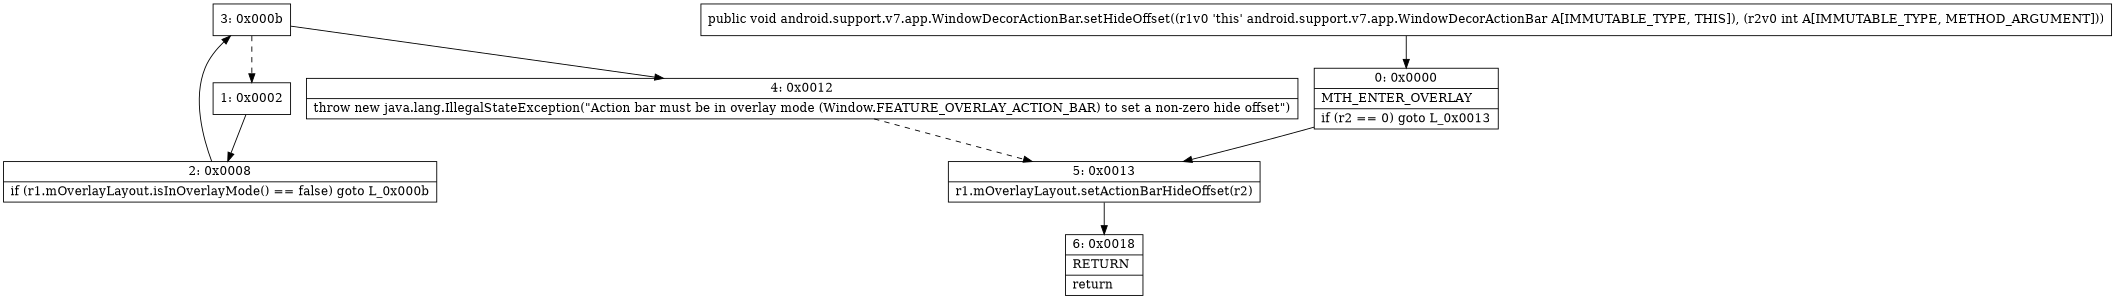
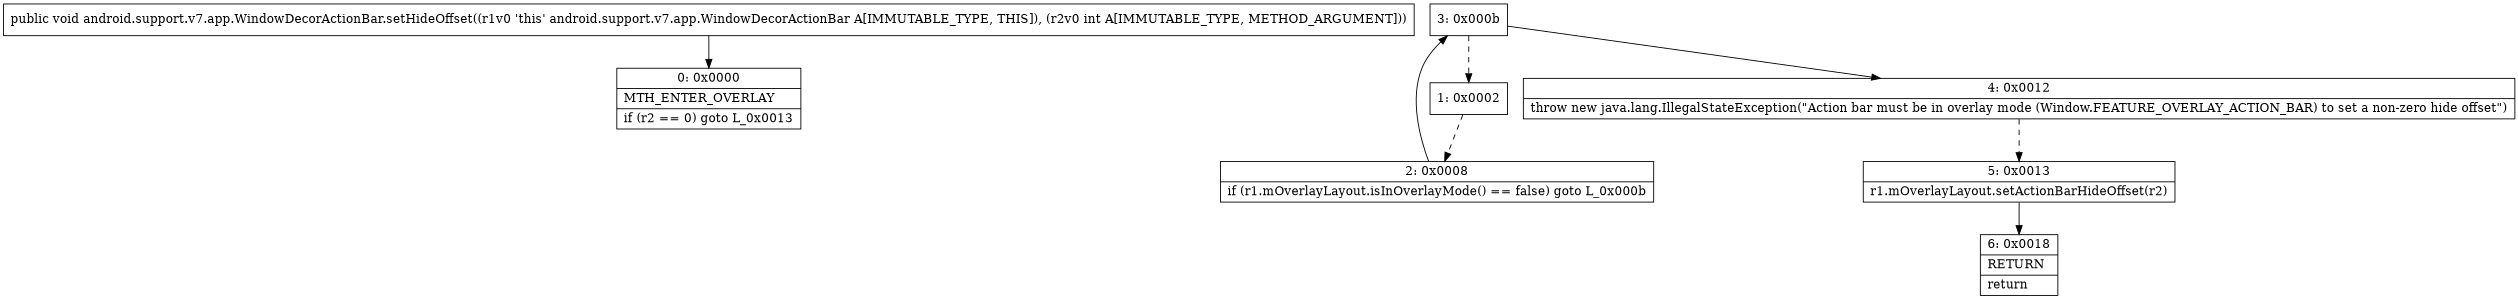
edge "1: 0x0002" -> "2: 0x0008": style solid -> dashed
edge "0: 0x0000" -> "5: 0x0013": removed
